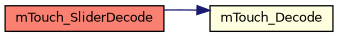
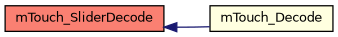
edge "mTouch_SliderDecode" -> "mTouch_Decode": reversed
